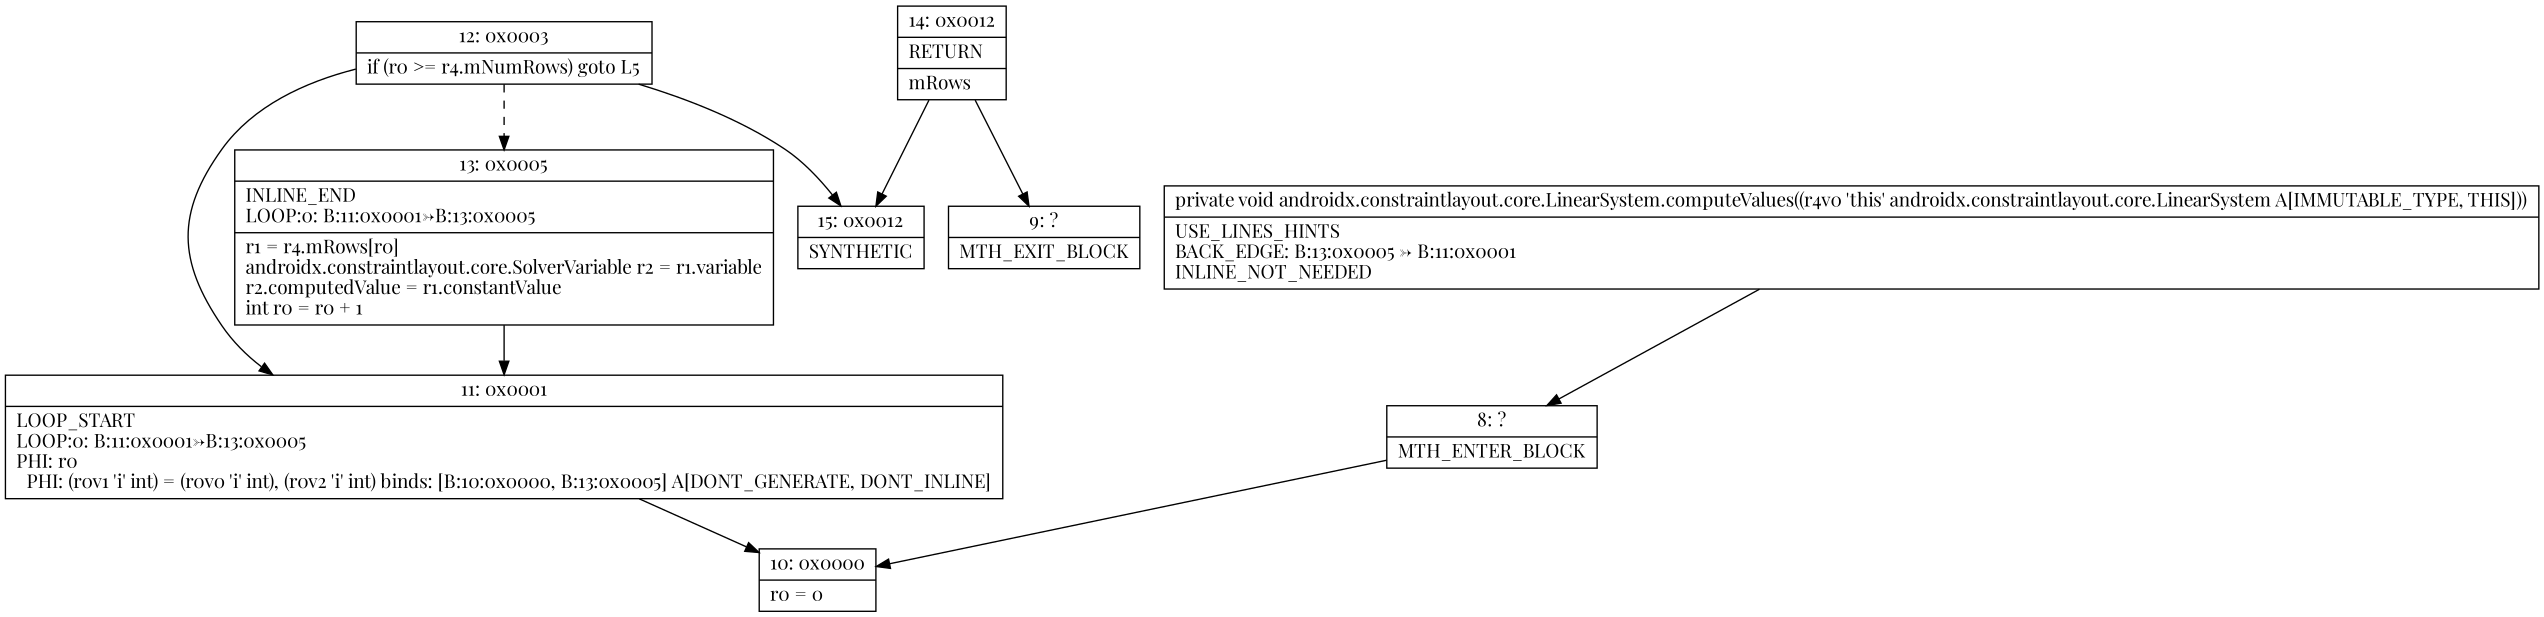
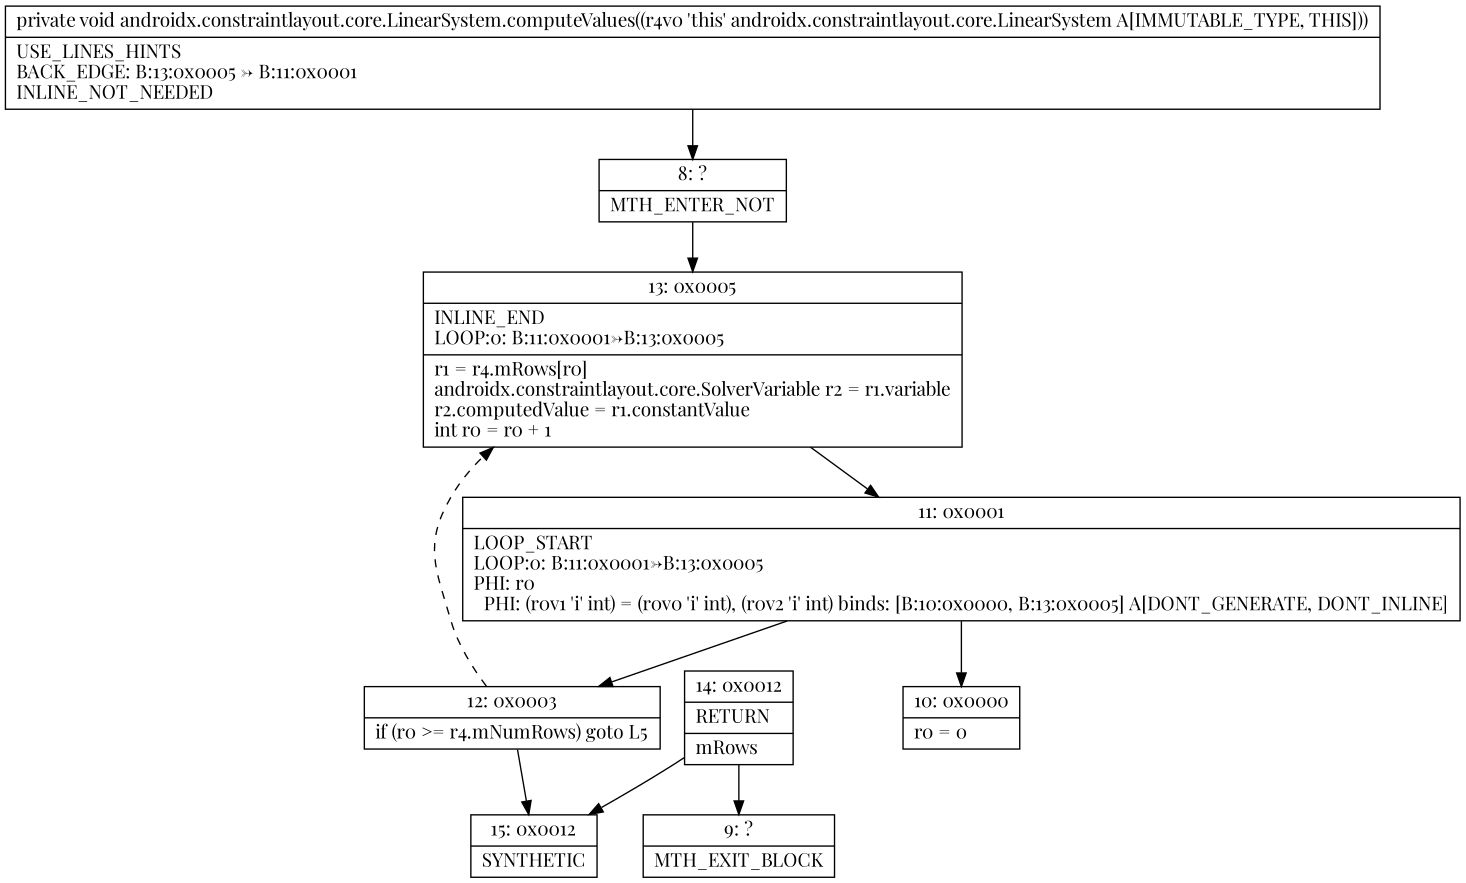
edge "12: 0x0003" -> "11: 0x0001": reversed
node "8: ?": text "MTH_ENTER_BLOCK" -> "MTH_ENTER_NOT"
edge "8: ?" -> "10: 0x0000": now "8: ?" -> "13: 0x0005"
